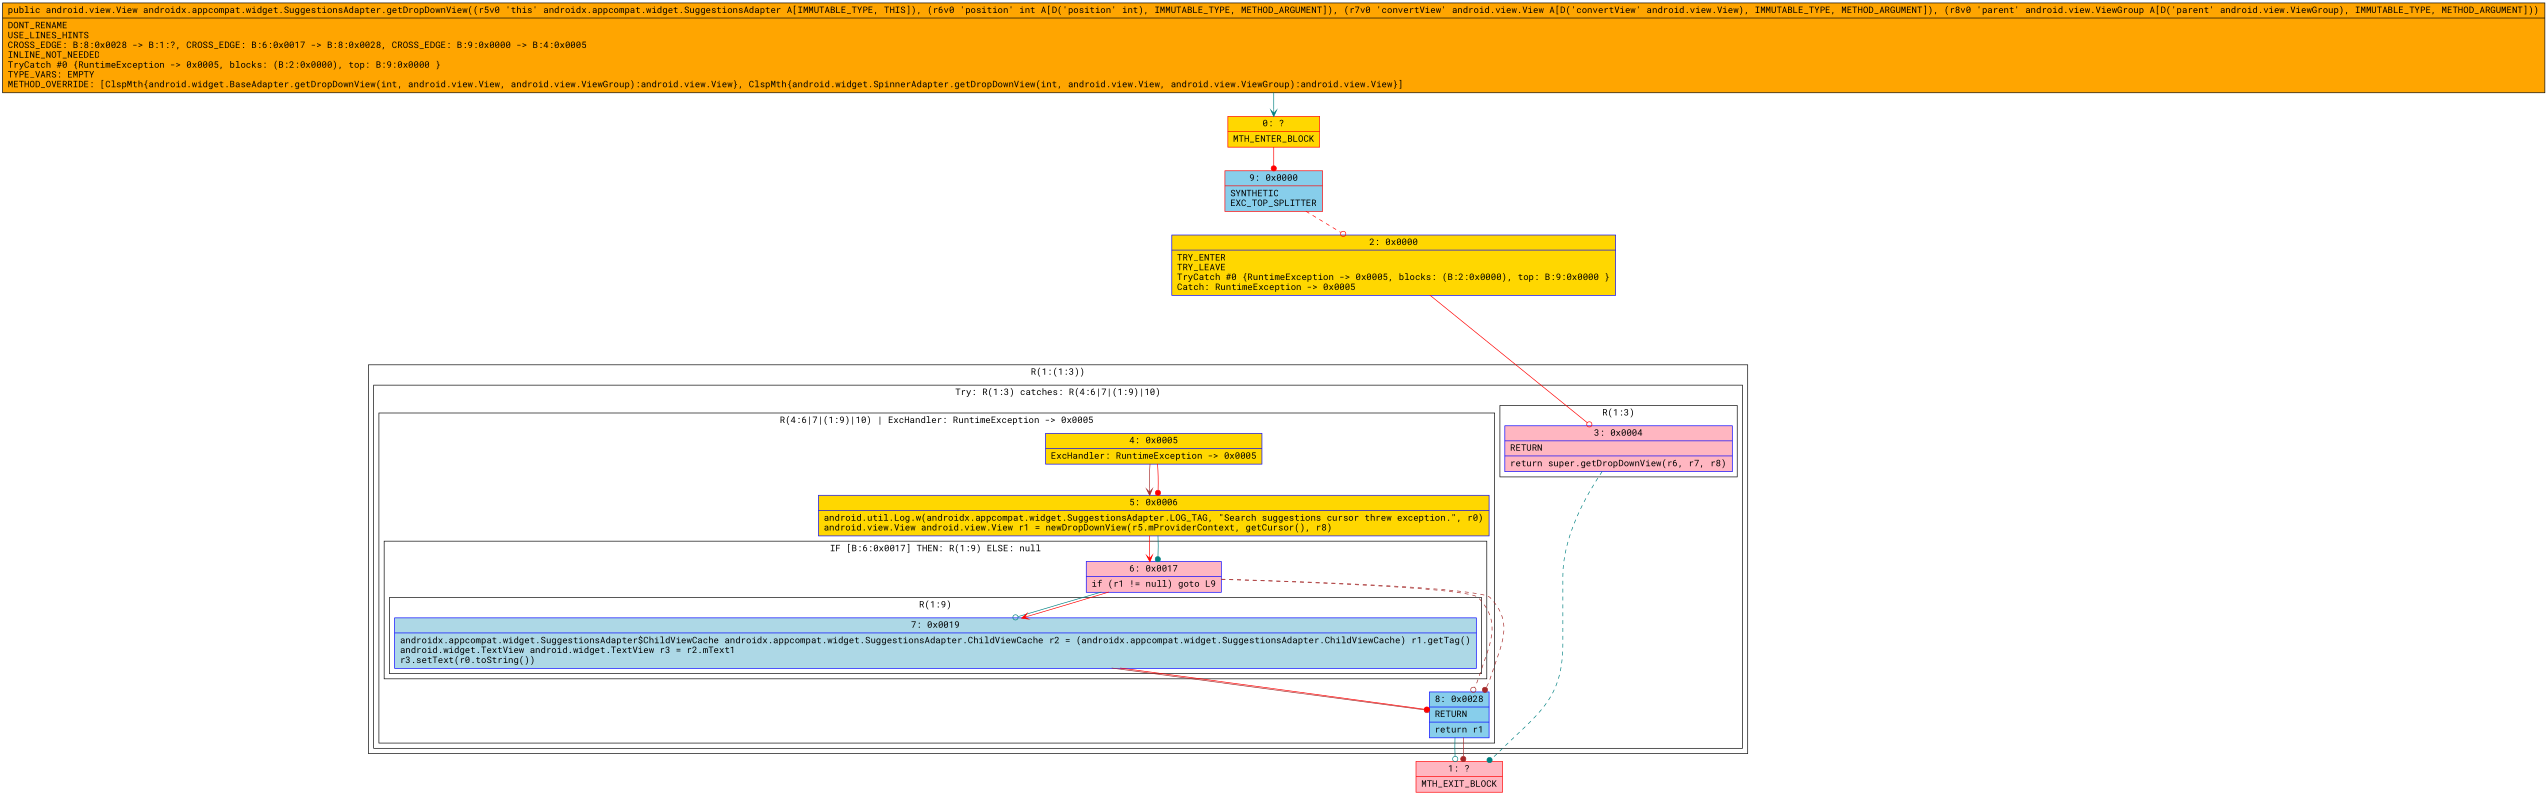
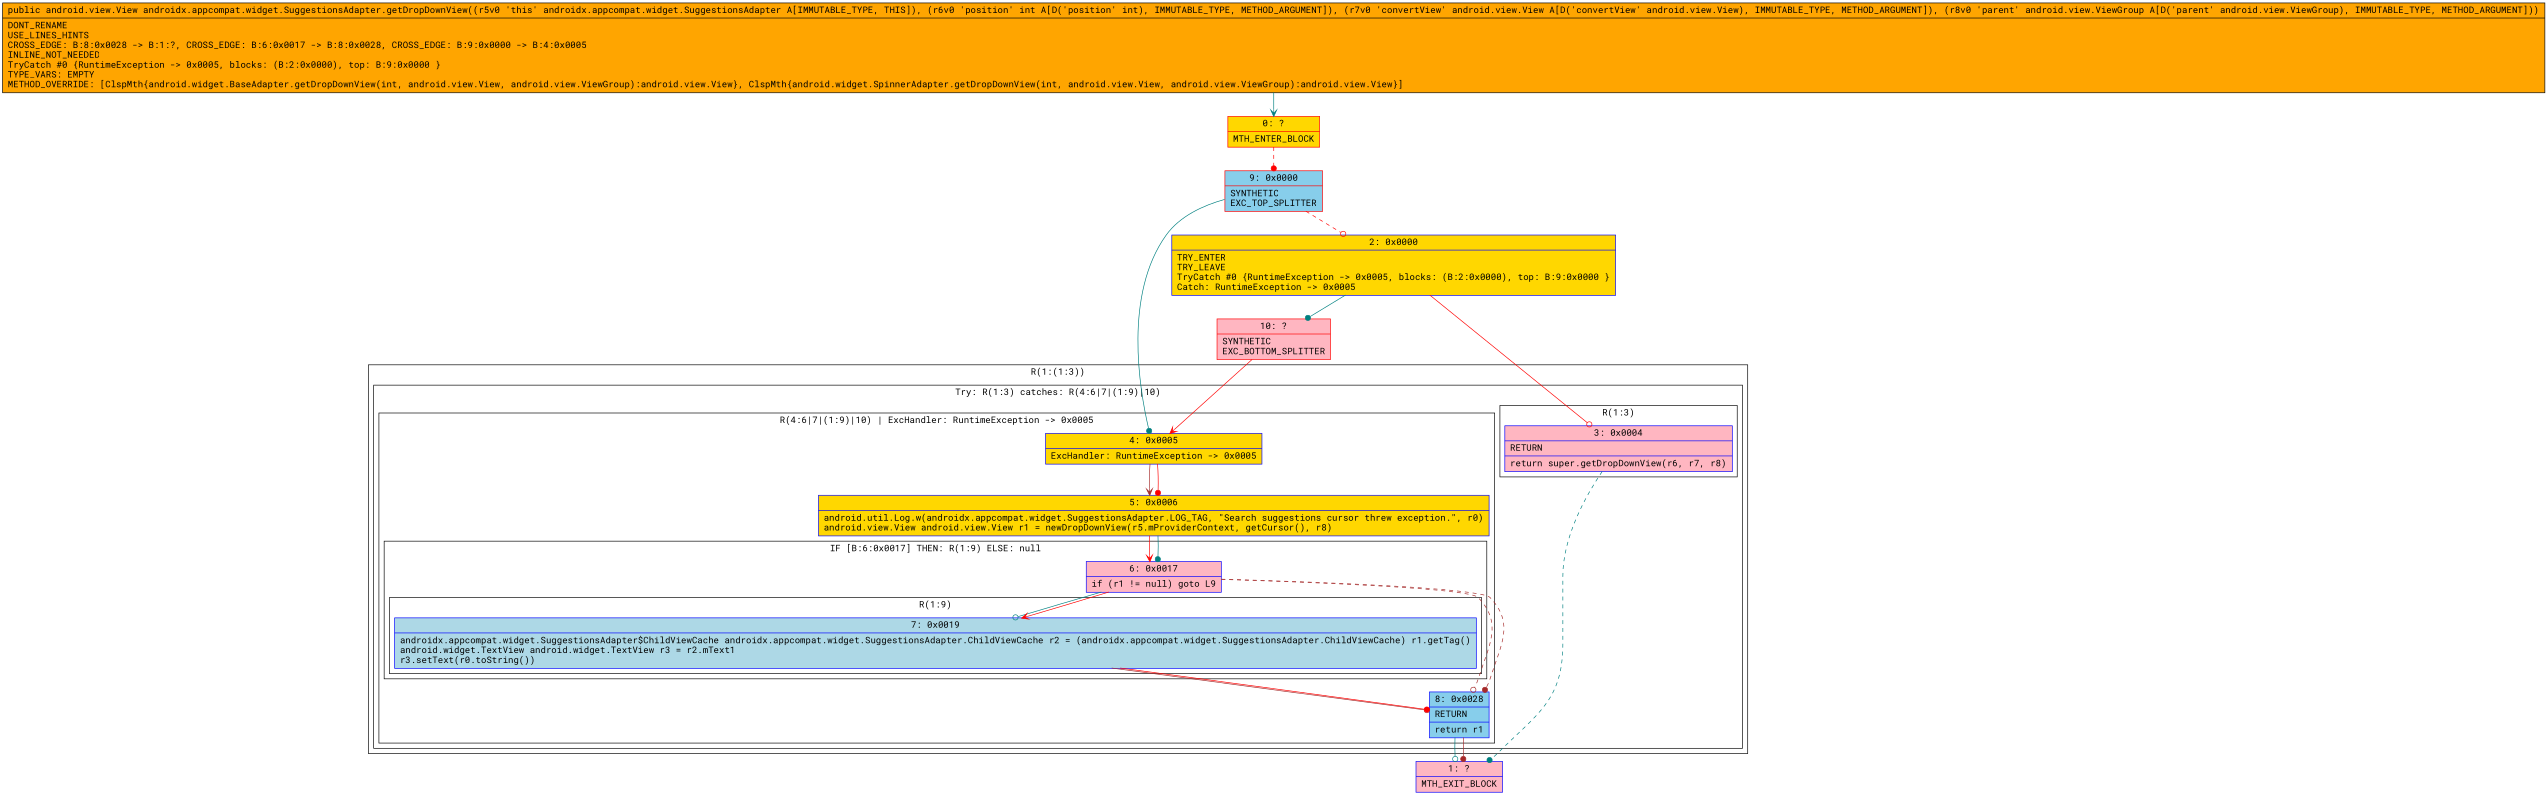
edge "0: ?" -> "9: 0x0000": style solid -> dashed
edge "9: 0x0000" -> "4: 0x0005": added
node "10: ?": added
node "1: ?": color red -> blue
